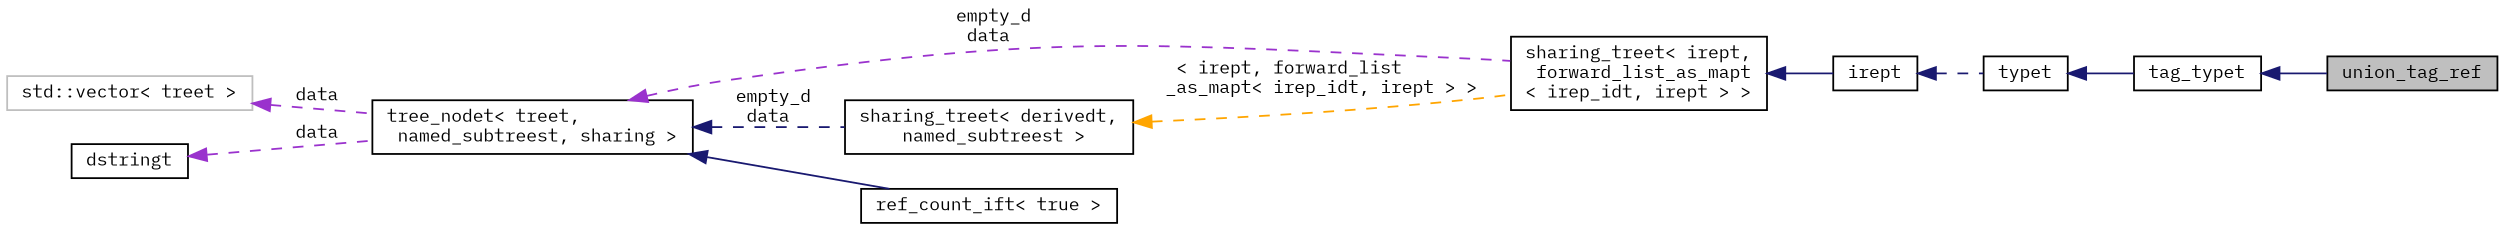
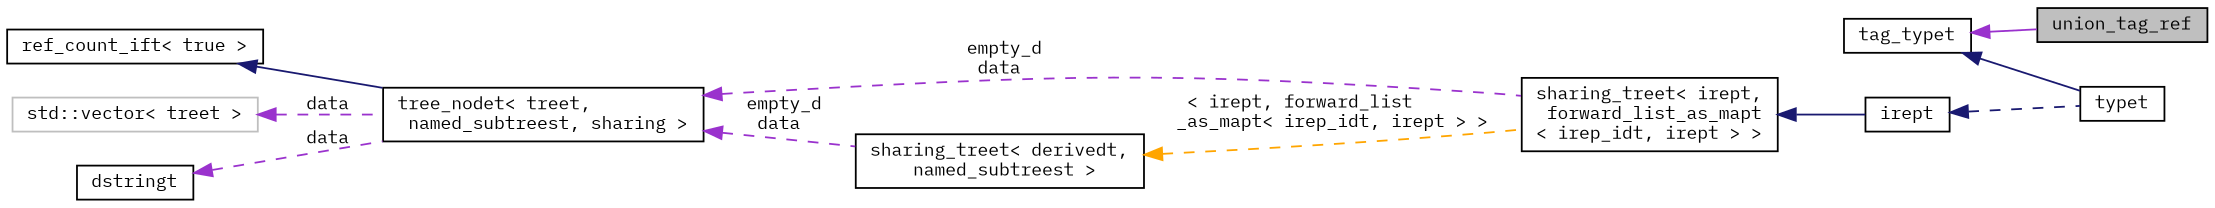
edge "tag_typet" -> "typet": reversed
edge "union_tag_ref" -> "tag_typet": color midnightblue -> darkorchid3
edge "sharing_treet< derivedt, named_subtreest >" -> "tree_nodet< treet, named_subtreest, sharing >": color midnightblue -> darkorchid3
edge "ref_count_ift< true >" -> "tree_nodet< treet, named_subtreest, sharing >": reversed
